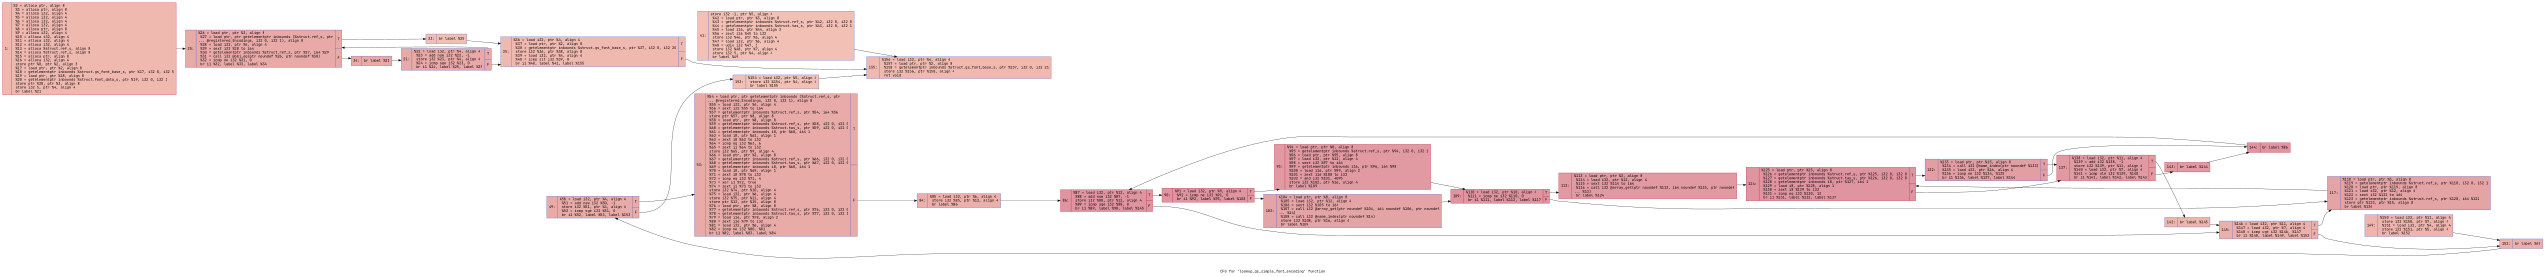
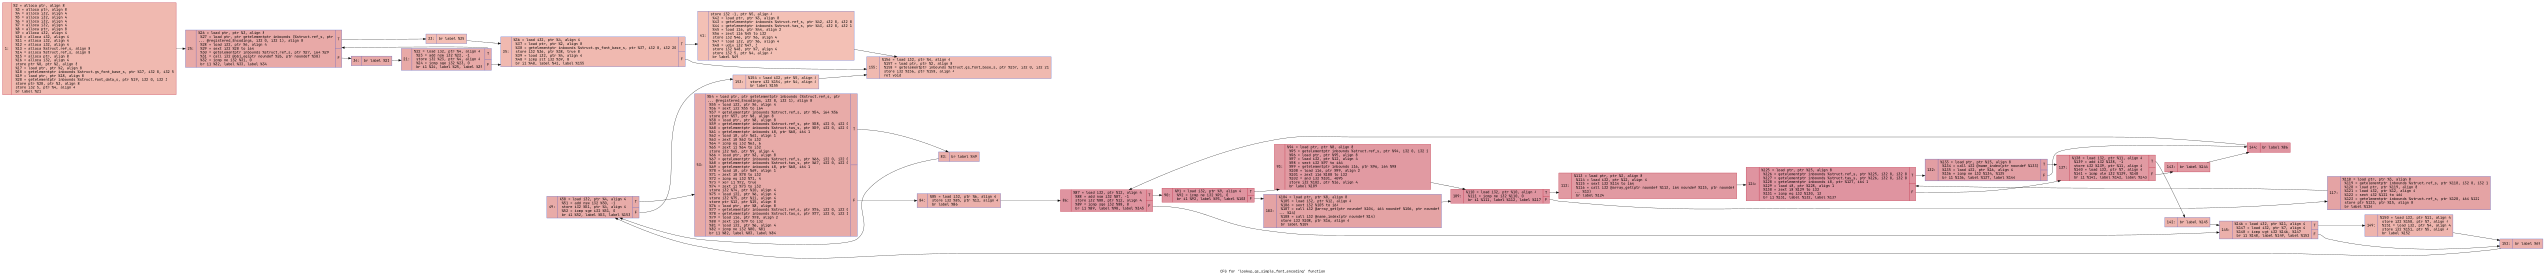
edge "35:" -> "41:": added
node "35:": text "store i32 %36, ptr %38, align 8" -> "store i32 %36, ptr %38, true 8"
node "83:": added
edge "145:" -> "117:": now "145:" -> "149:"
